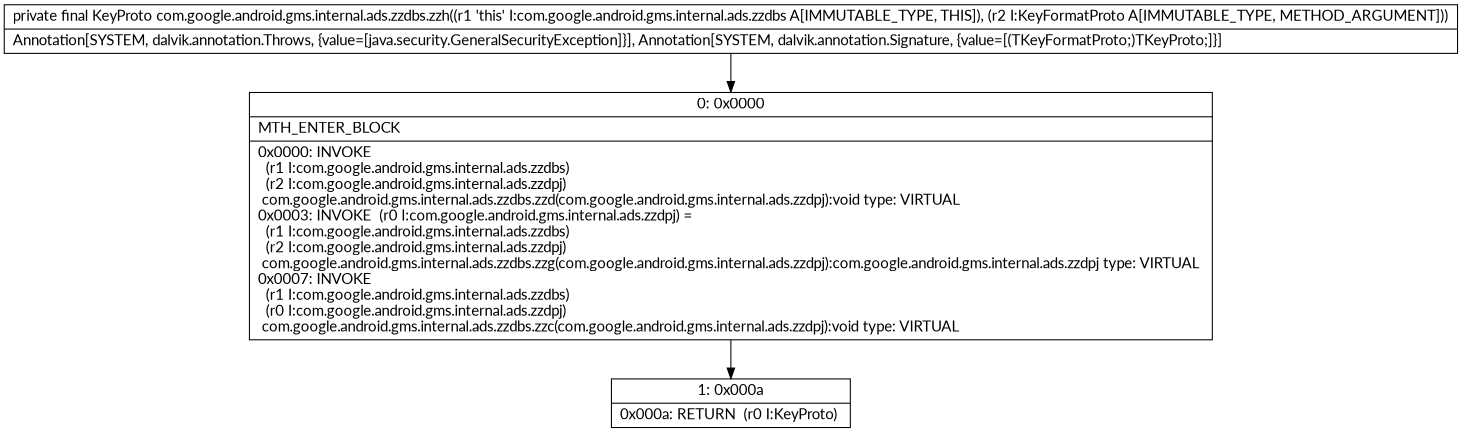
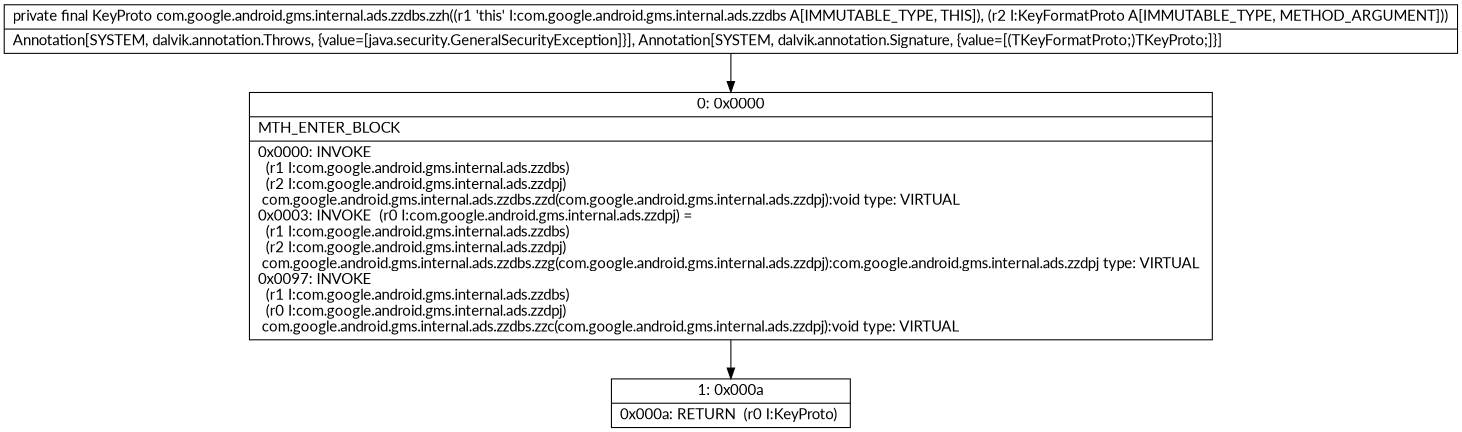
node "0: 0x0000": text "0x0007: INVOKE" -> "0x0097: INVOKE"
